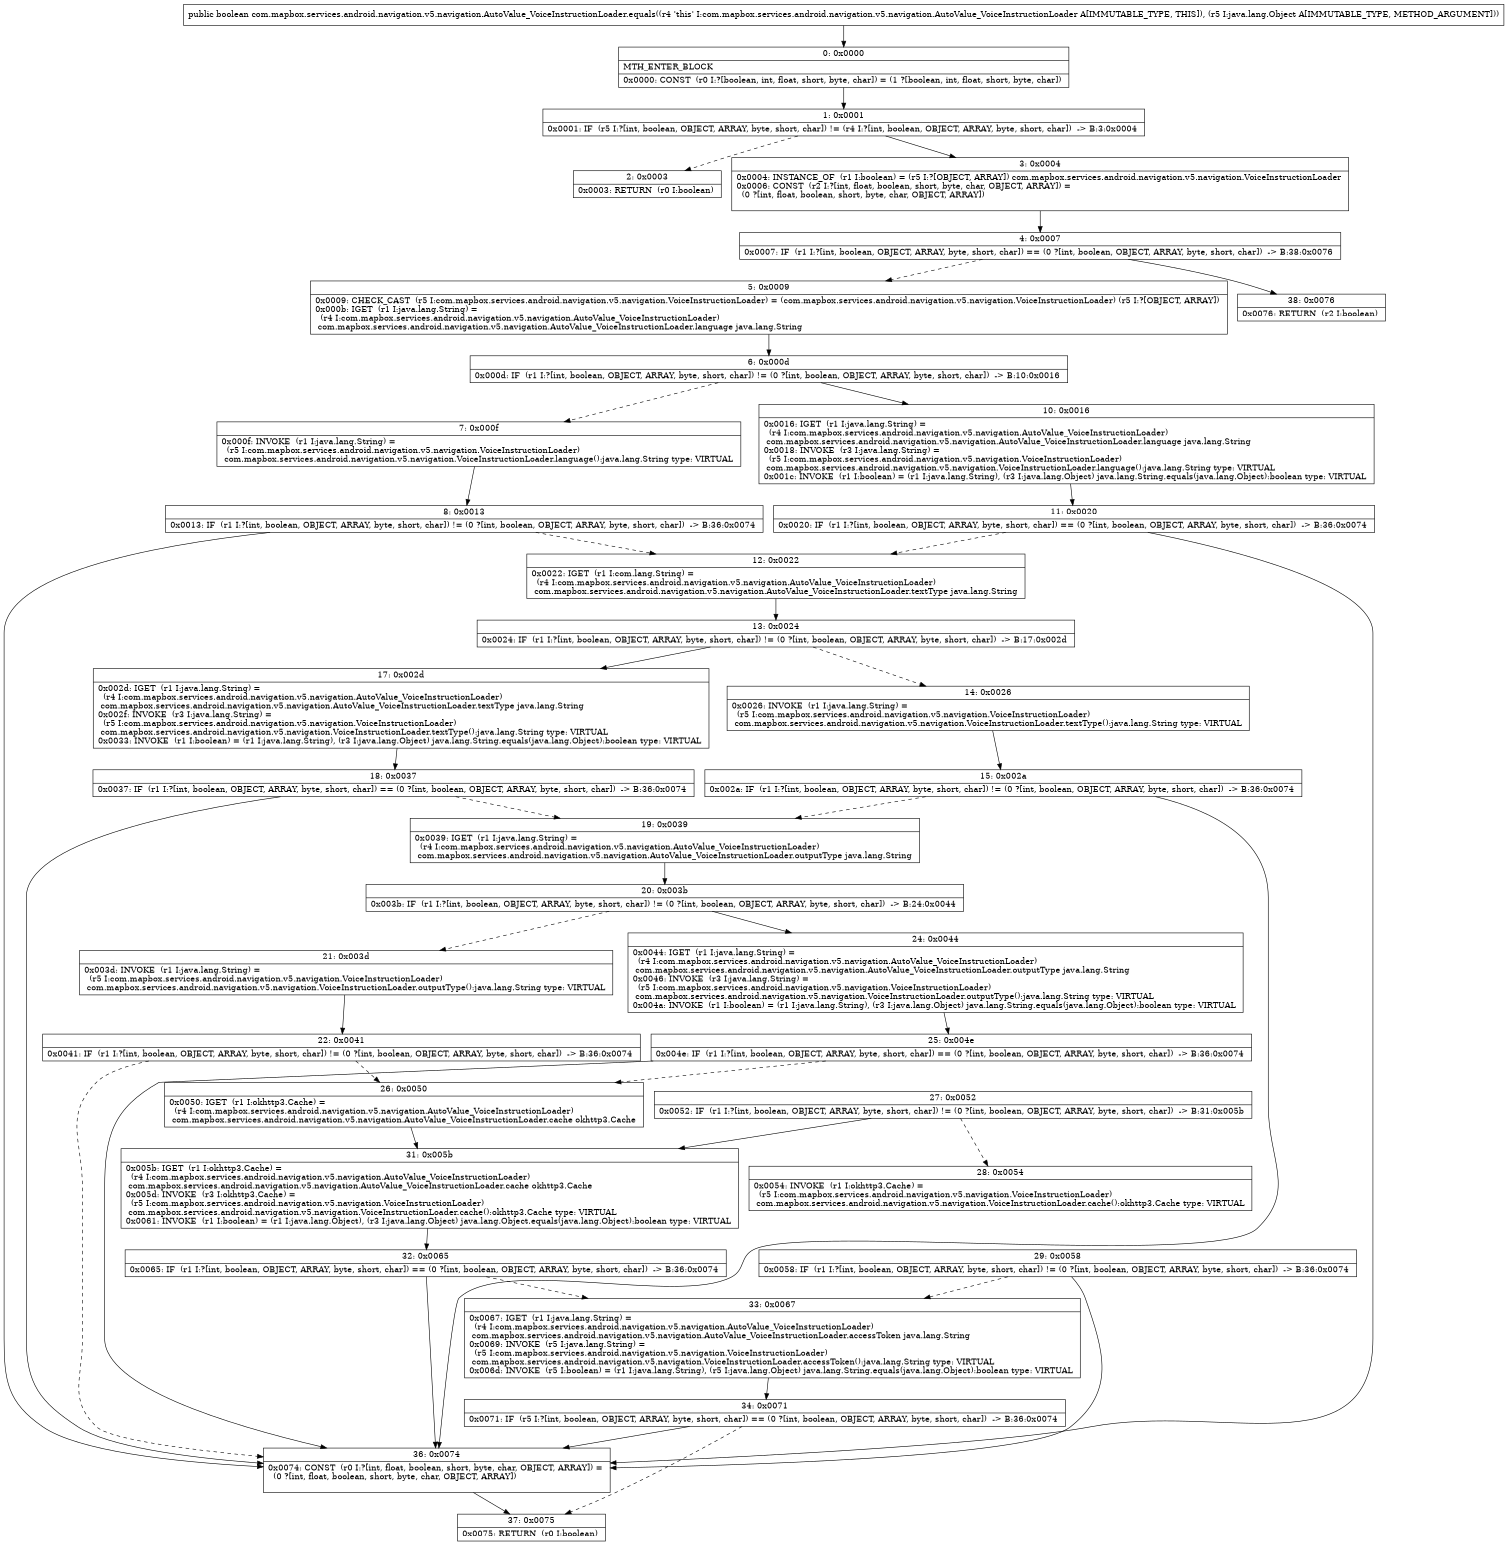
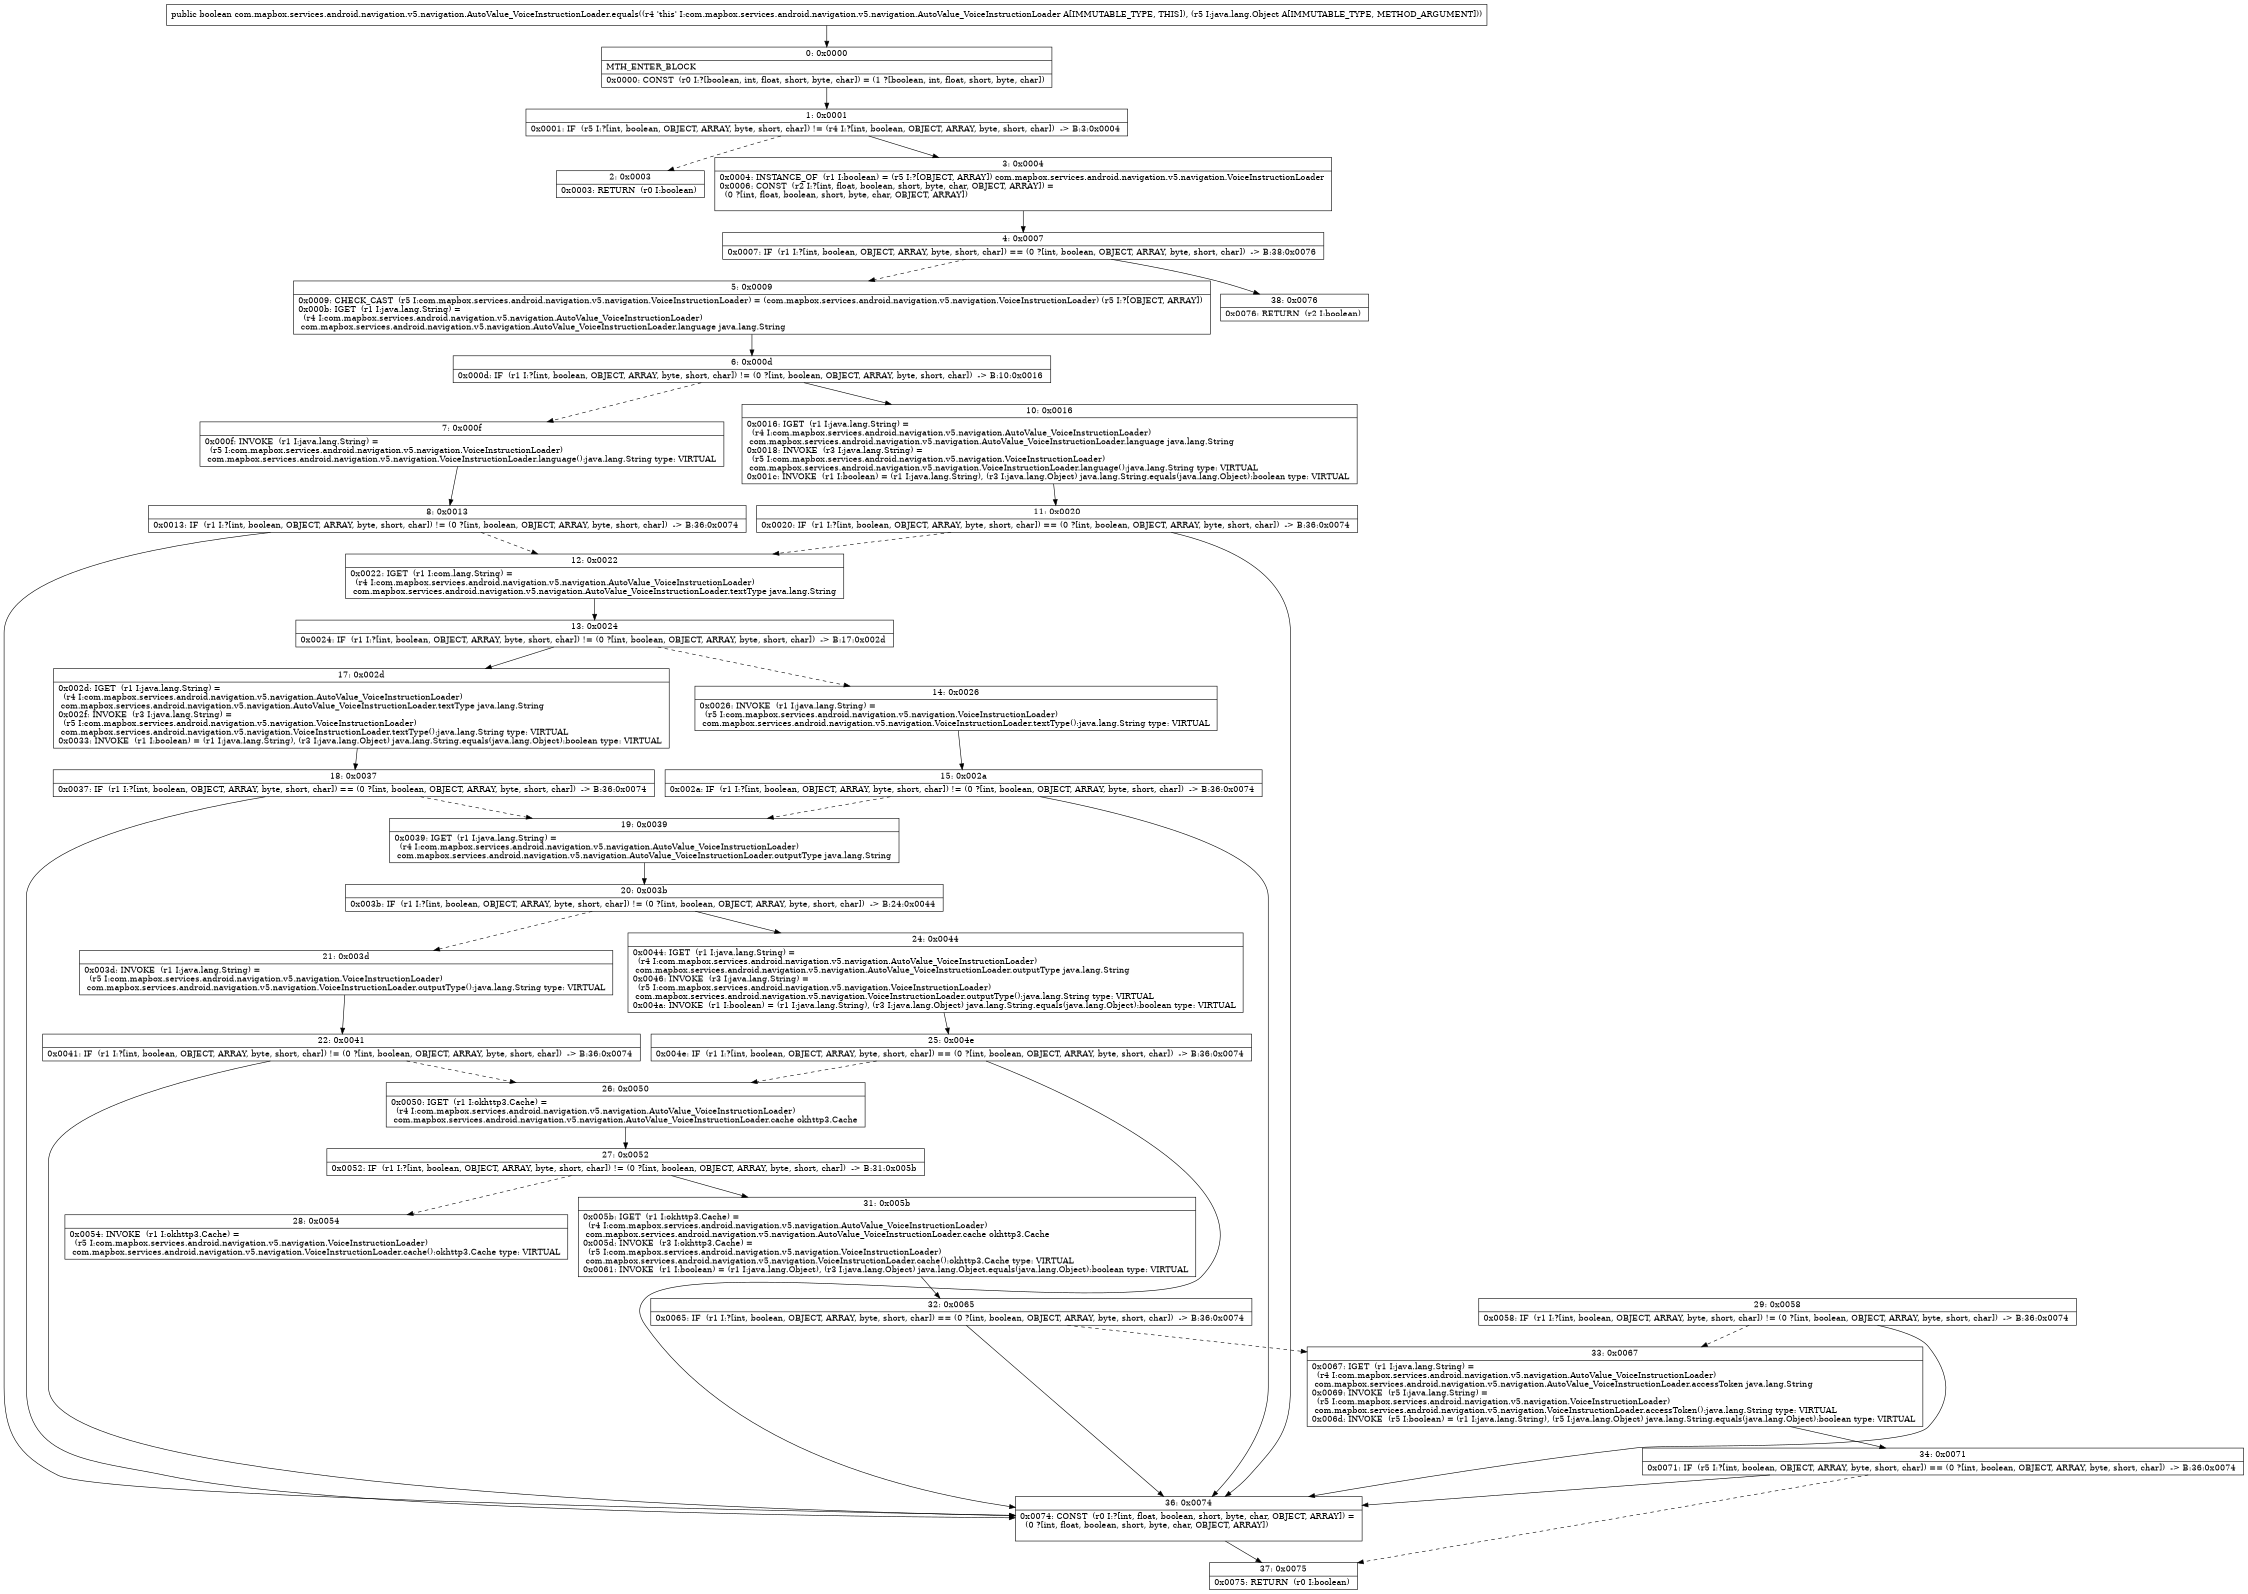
edge "26: 0x0050" -> "31: 0x005b": now "26: 0x0050" -> "27: 0x0052"
edge "22: 0x0041" -> "36: 0x0074": style dashed -> solid
